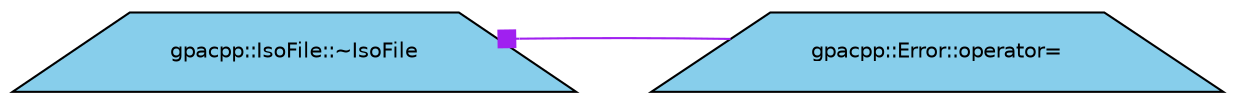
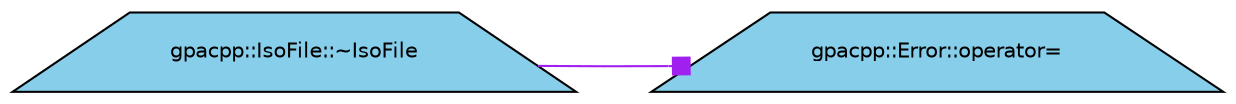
edge "gpacpp::Error::operator=" -> "gpacpp::IsoFile::~IsoFile": reversed
